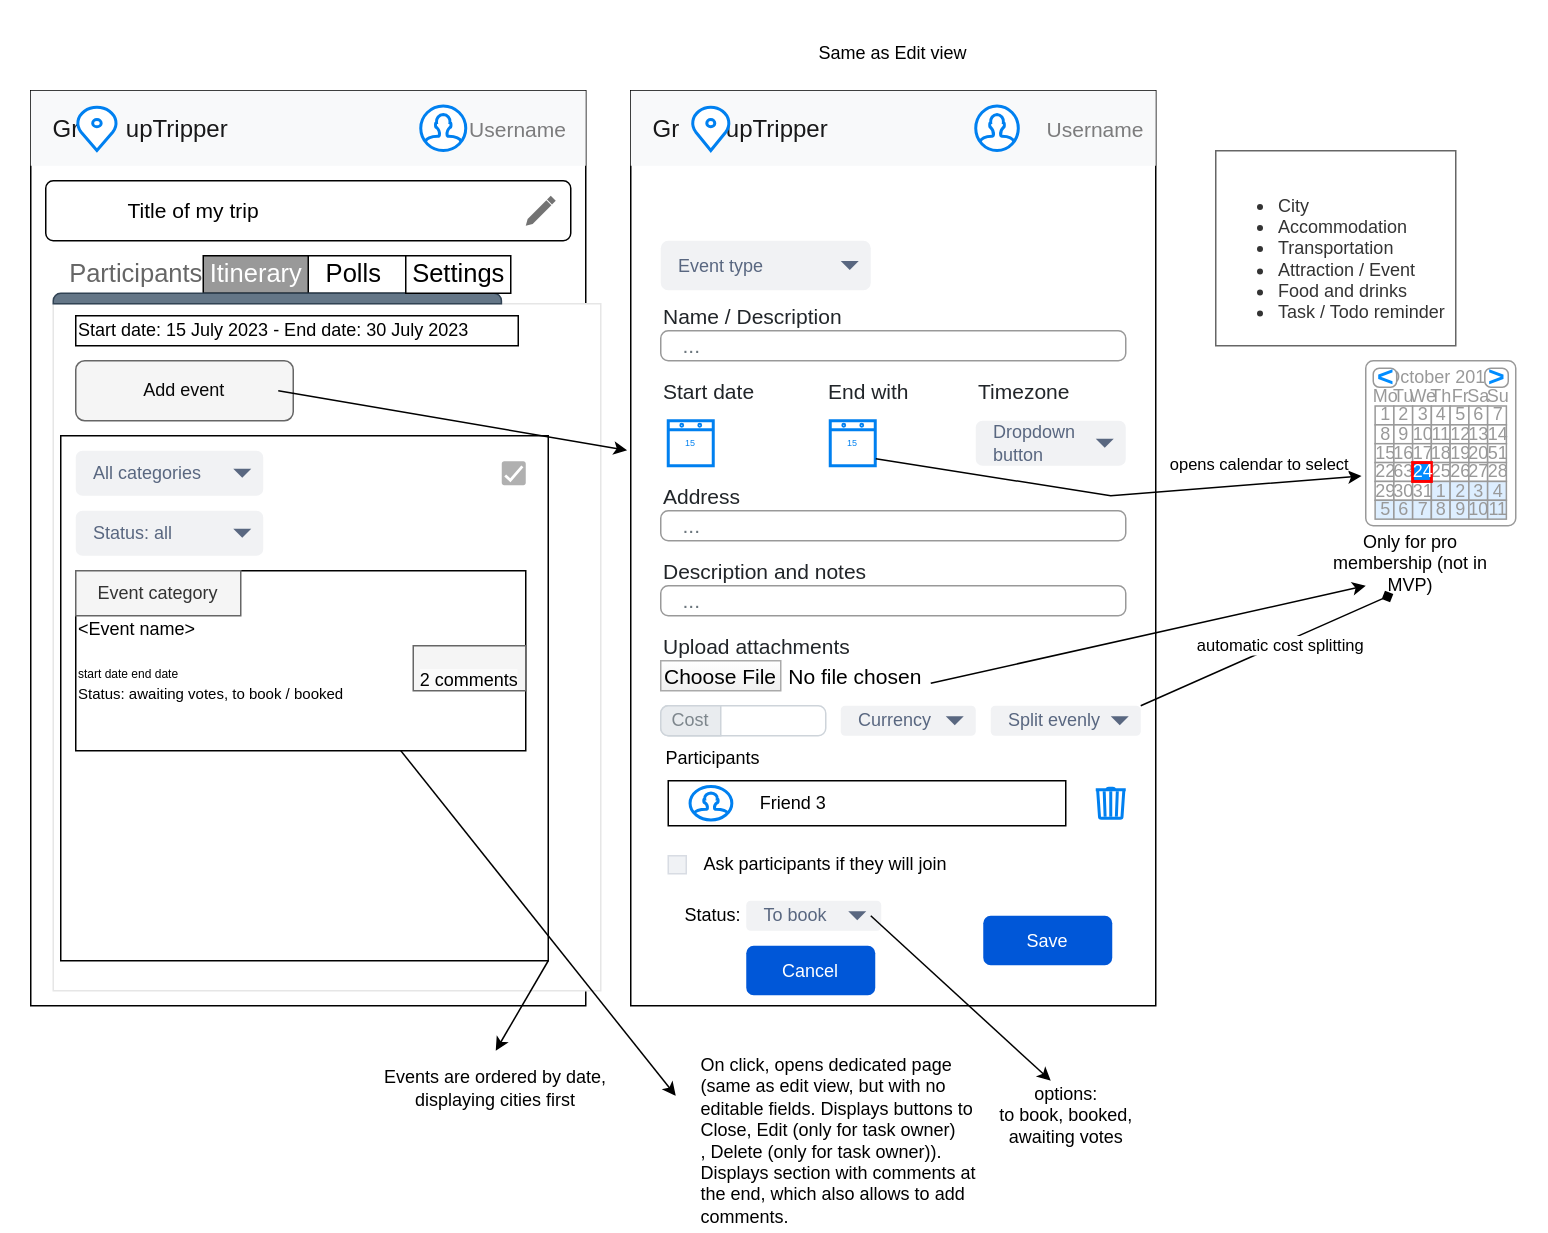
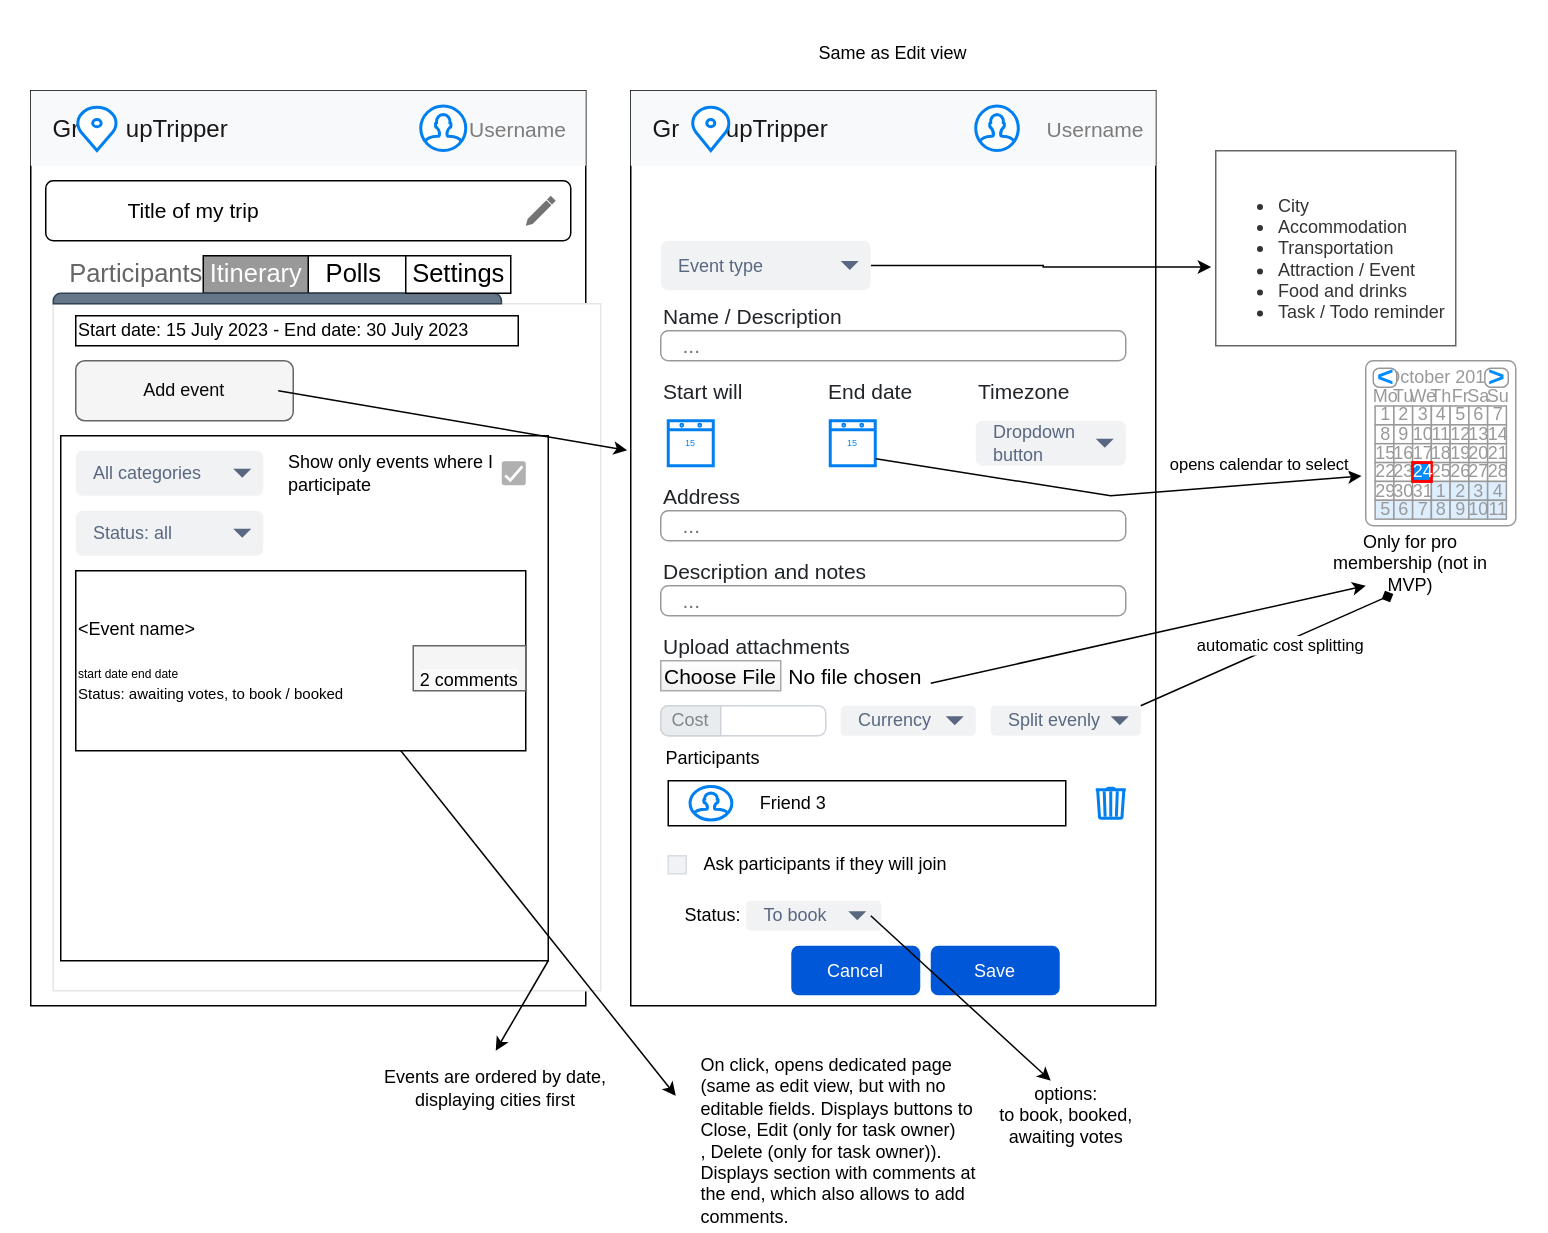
edge "Event type" -> "City Accommodation Transportation Attraction / Event Food and drinks Task / Todo reminder": added
node "Start date": label "Start date" -> "Start will"
node "End with": label "End with" -> "End date"
node "51": label "51" -> "21"
node "63": label "63" -> "23"
node "Show only events where I participate": added
node "Event category": removed
node "Save": moved (1048, 941) -> (995, 971)
node "Cancel": moved (811, 971) -> (856, 971)
